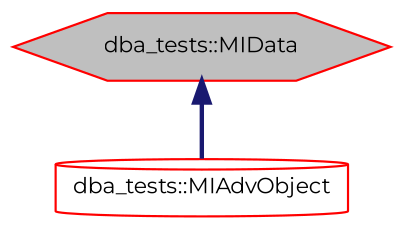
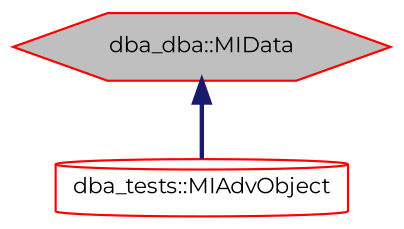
node "dba_tests::MIData": label "dba_tests::MIData" -> "dba_dba::MIData"
